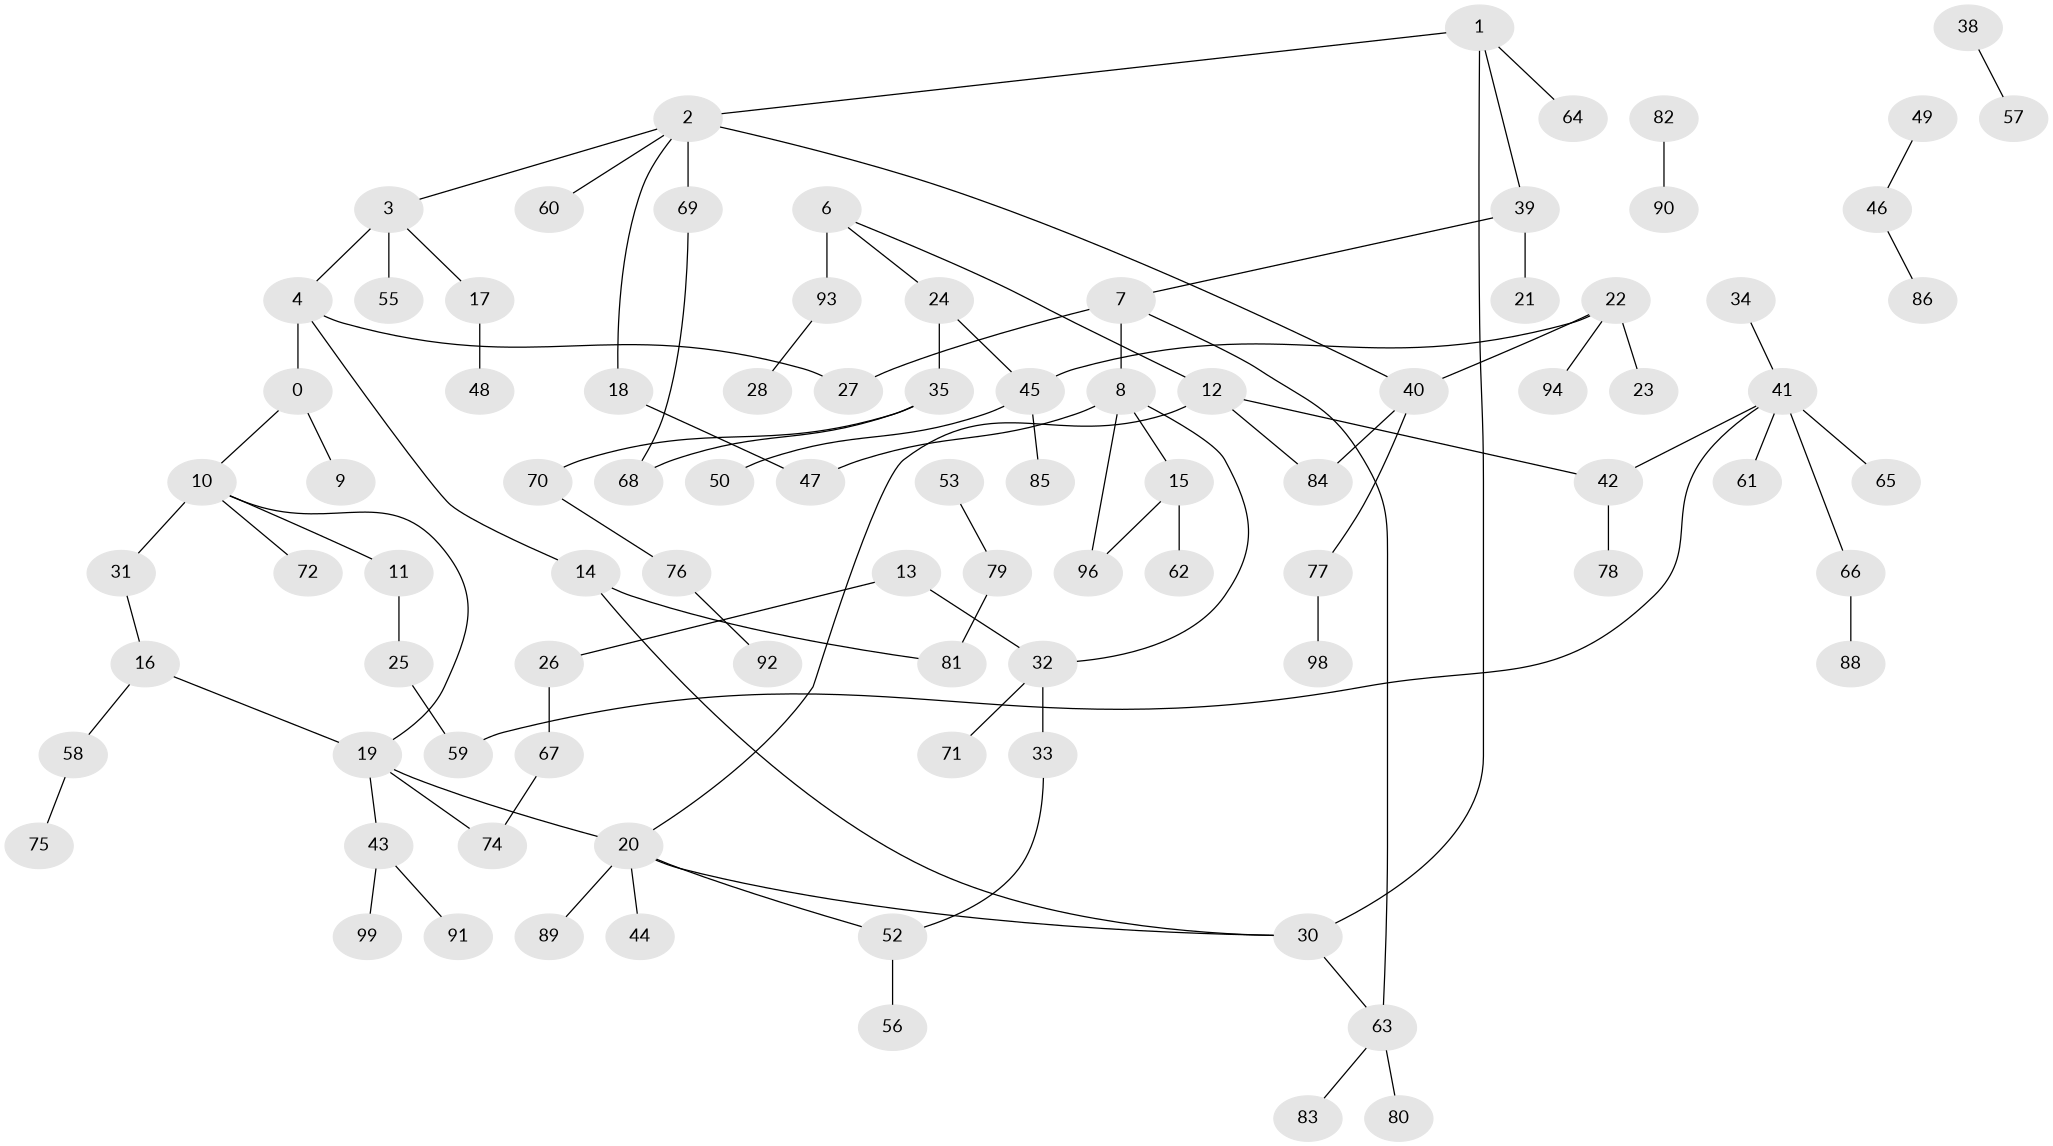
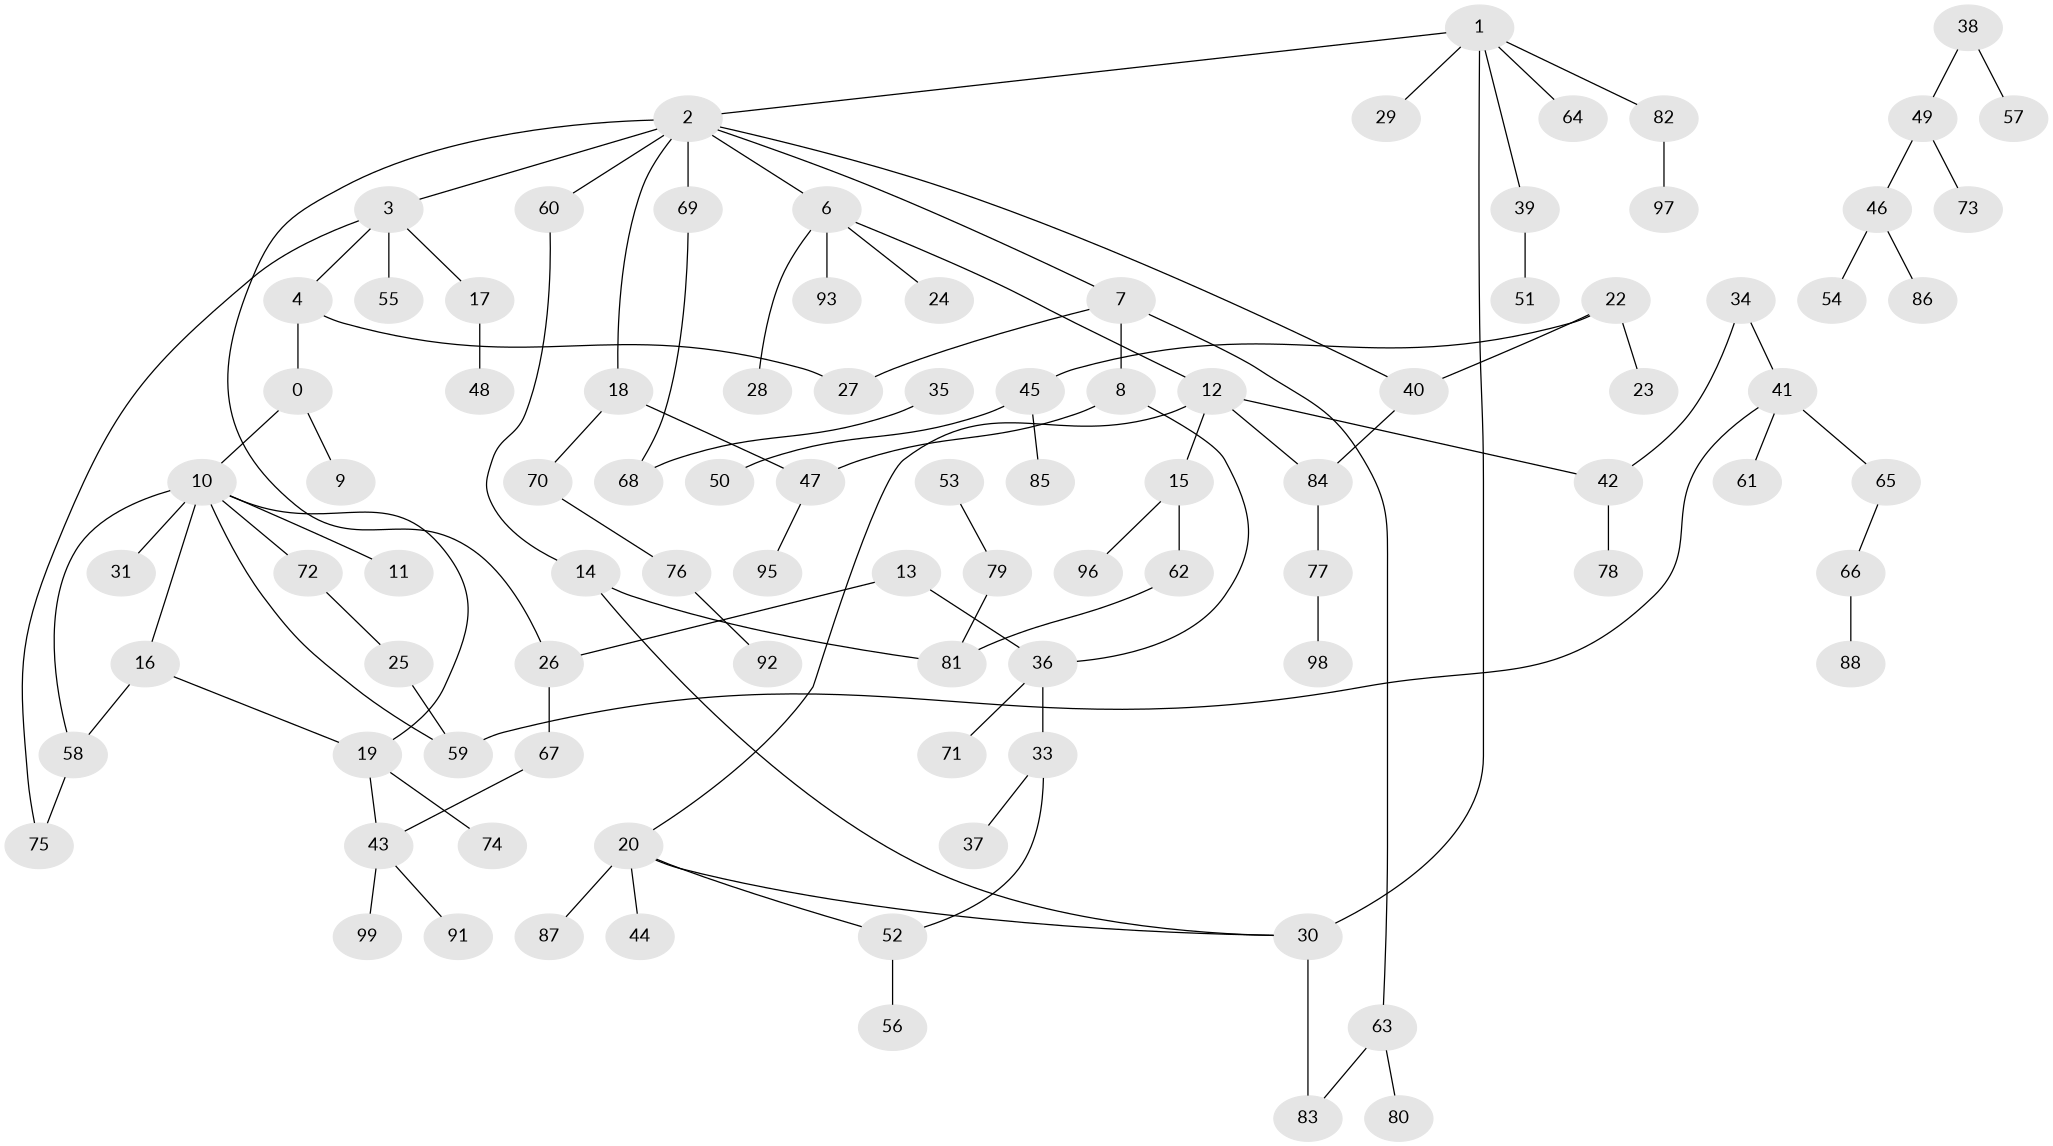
edge "1" -- "82": added
edge "38" -- "49": added
node "29": added
edge "2" -- "6": added
node "90": label "90" -> "97"
node "73": added
edge "39" -- "7": now "2" -- "7"
node "21": label "21" -> "51"
node "54": added
edge "2" -- "26": added
edge "24" -- "35": removed
edge "93" -- "28": now "6" -- "28"
edge "24" -- "45": removed
node "94": removed
edge "8" -- "15": now "12" -- "15"
edge "41" -- "42": now "34" -- "42"
edge "35" -- "70": now "18" -- "70"
edge "4" -- "14": now "60" -- "14"
edge "3" -- "75": added
edge "8" -- "96": removed
edge "41" -- "66": now "65" -- "66"
edge "40" -- "77": now "84" -- "77"
node "95": added
edge "10" -- "58": added
edge "31" -- "16": now "10" -- "16"
edge "11" -- "25": now "72" -- "25"
edge "62" -- "81": added
edge "10" -- "59": added
node "32": label "32" -> "36"
edge "67" -- "74": now "67" -- "43"
edge "19" -- "20": removed
node "37": added
node "89": label "89" -> "87"
edge "30" -- "63": now "30" -- "83"
